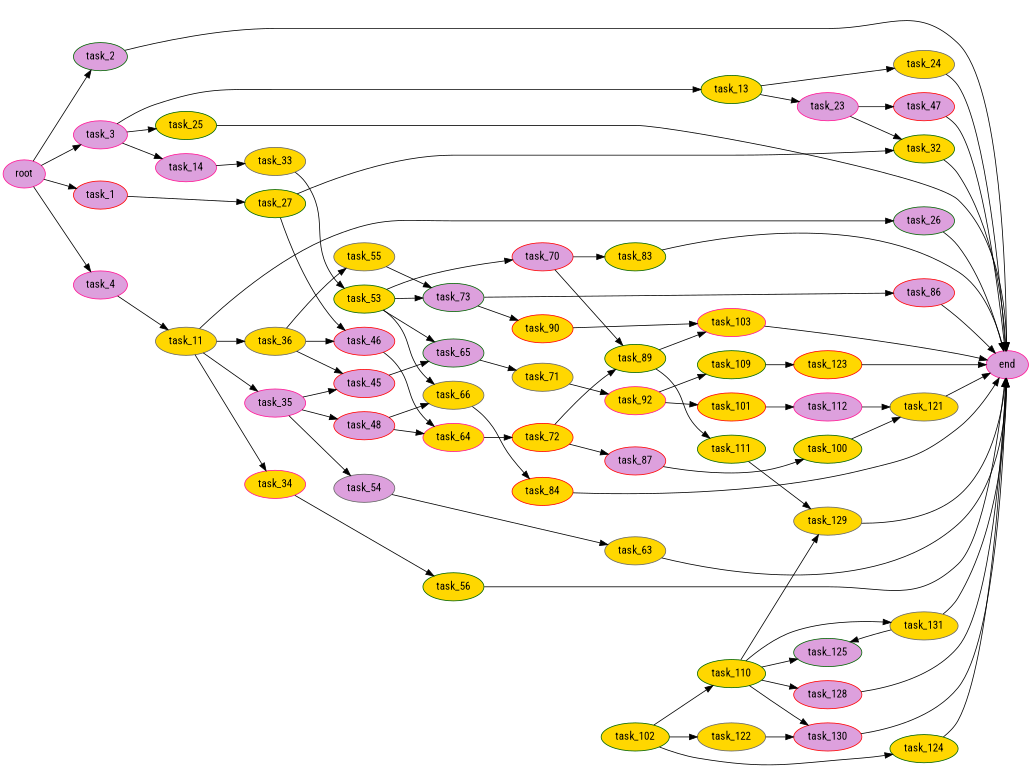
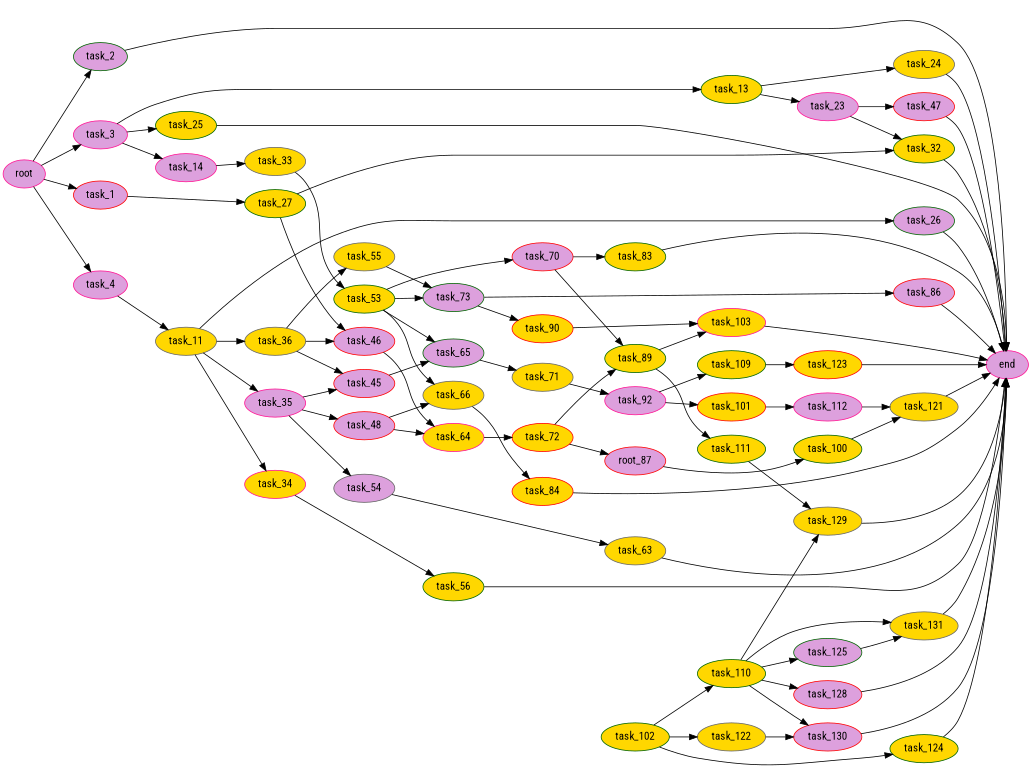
node "task_92": fillcolor gold -> plum
node "task_87": label "task_87" -> "root_87"
edge "task_131" -> "task_125": reversed
